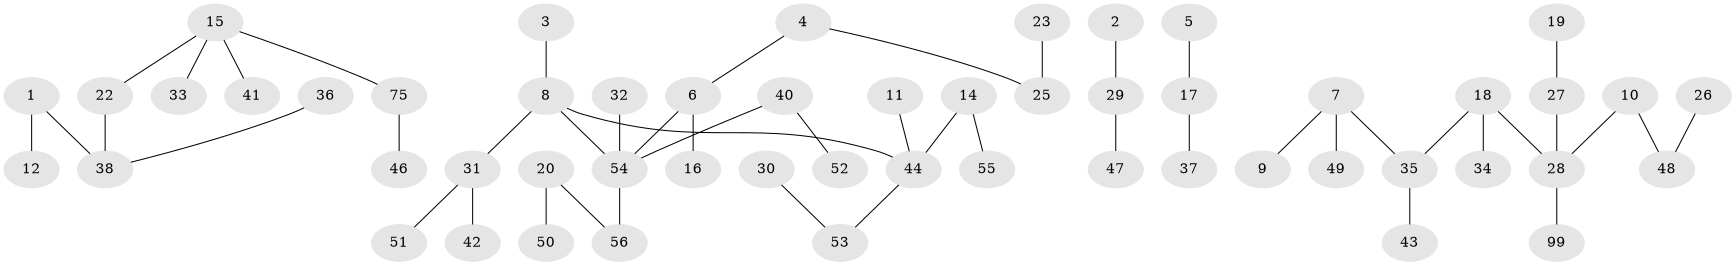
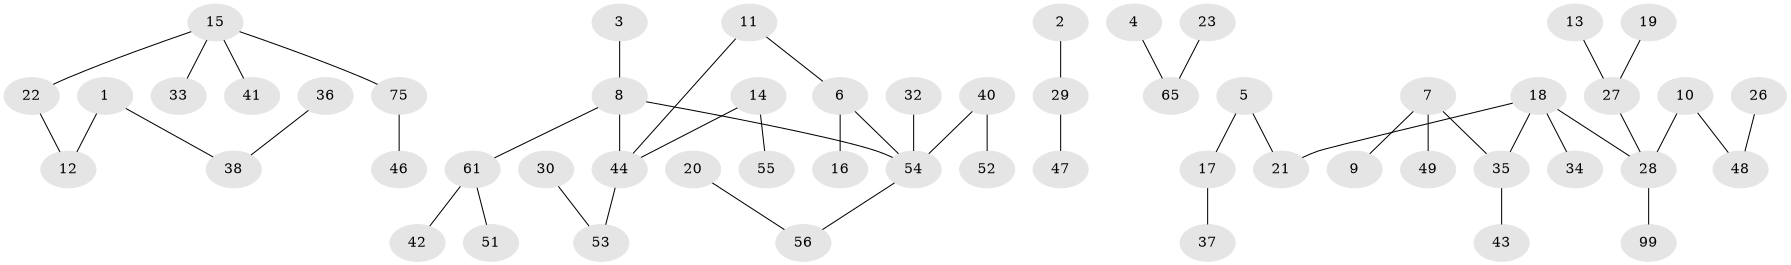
node "13": added
edge "4" -- "6": now "11" -- "6"
node "25": label "25" -> "65"
edge "22" -- "38": now "22" -- "12"
node "31": label "31" -> "61"
node "21": added
node "50": removed
